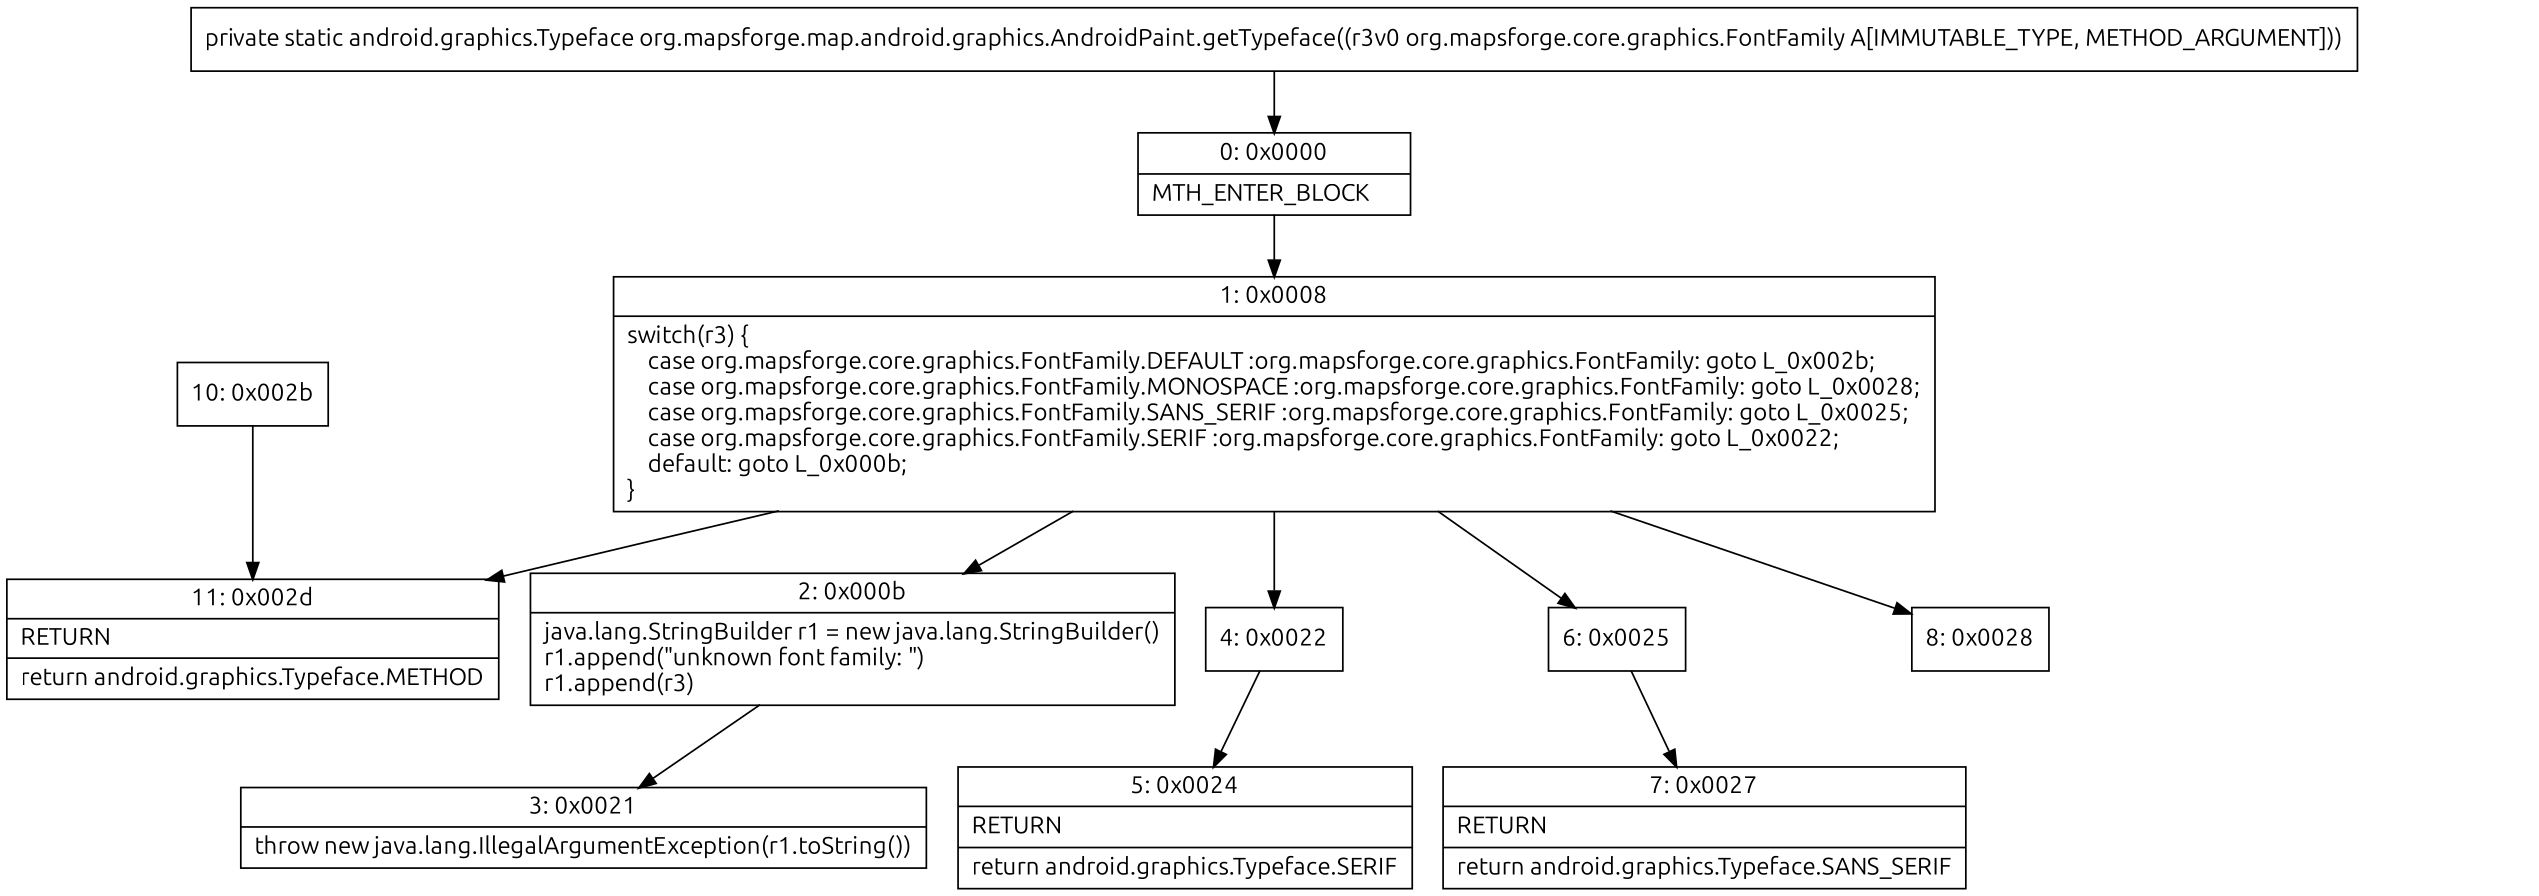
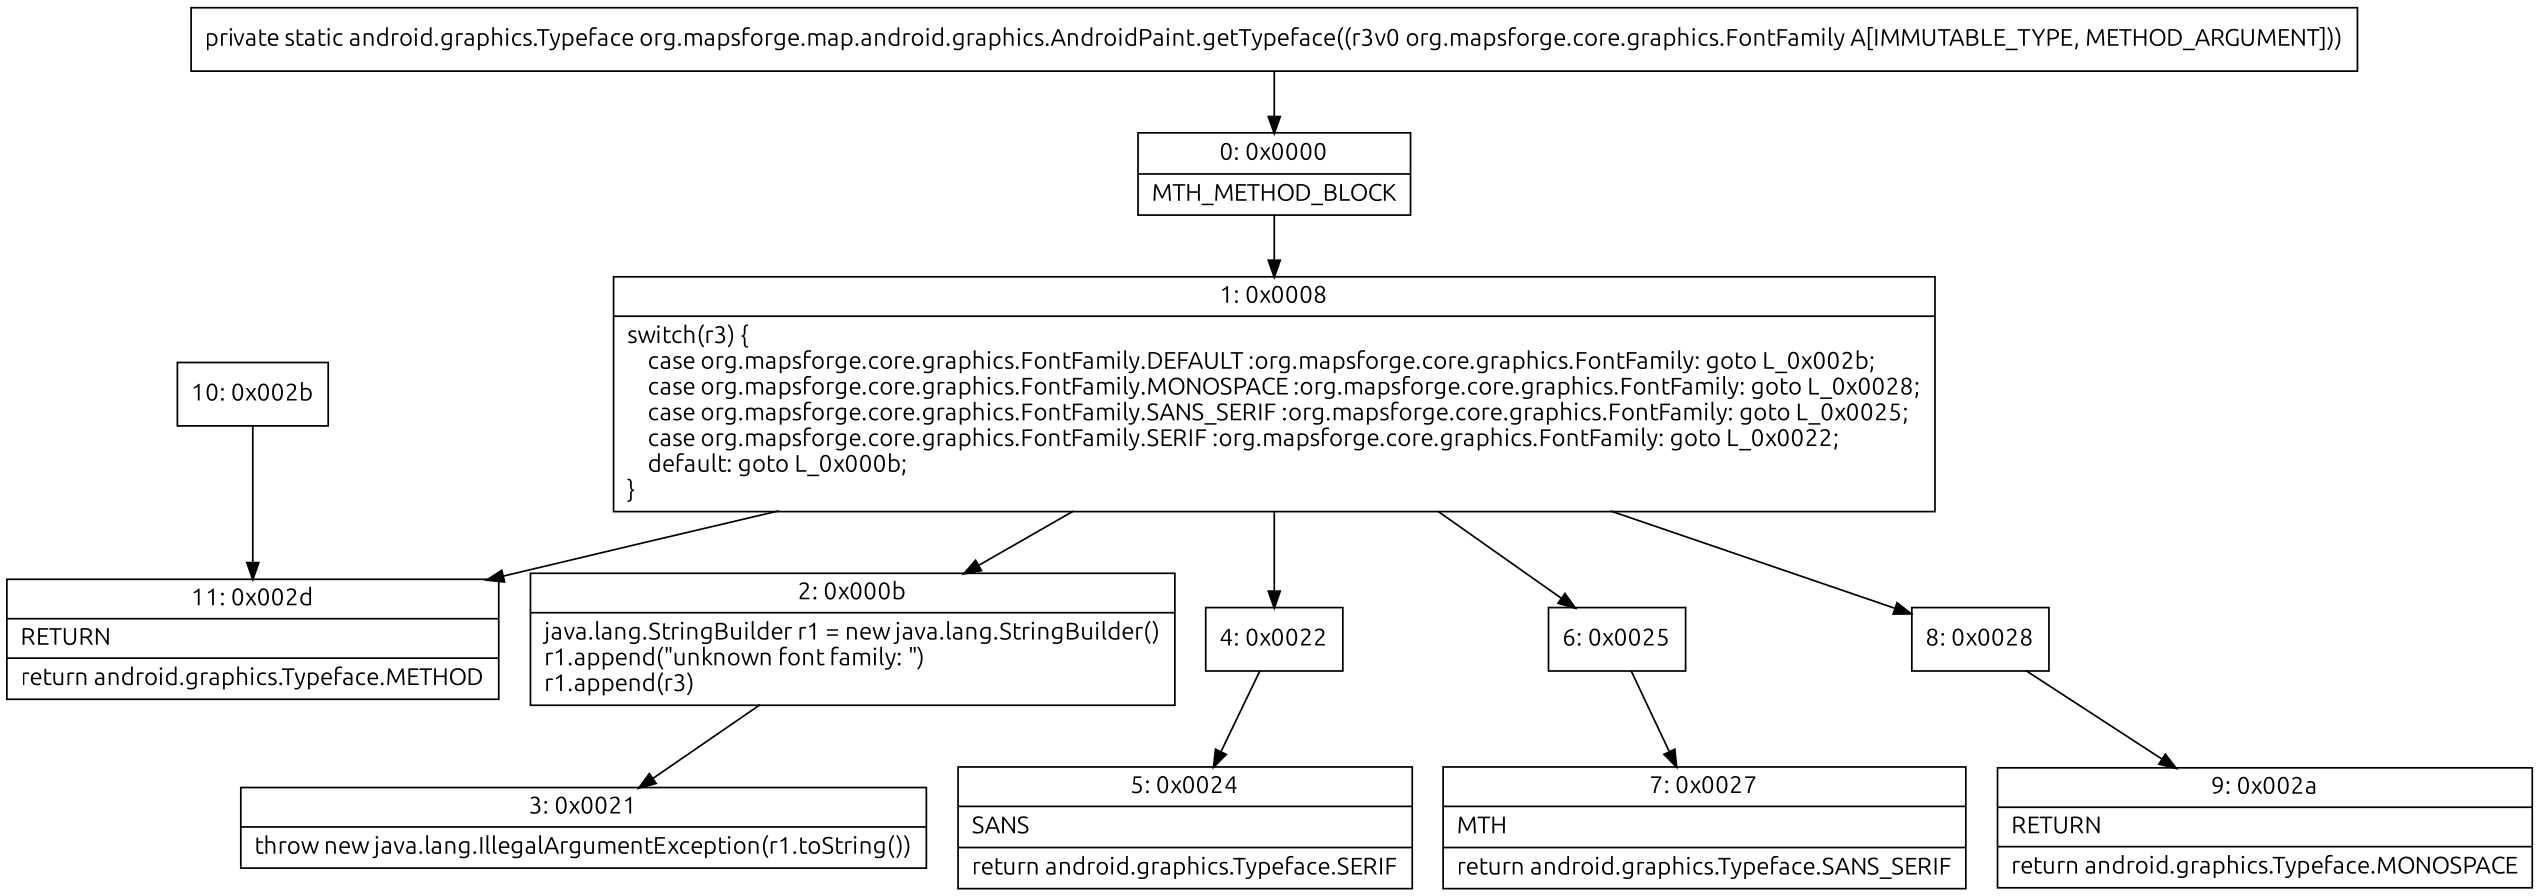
node "0: 0x0000": text "MTH_ENTER_BLOCK" -> "MTH_METHOD_BLOCK"
node "5: 0x0024": text "RETURN" -> "SANS"
node "7: 0x0027": text "RETURN" -> "MTH"
node "9: 0x002a": added
